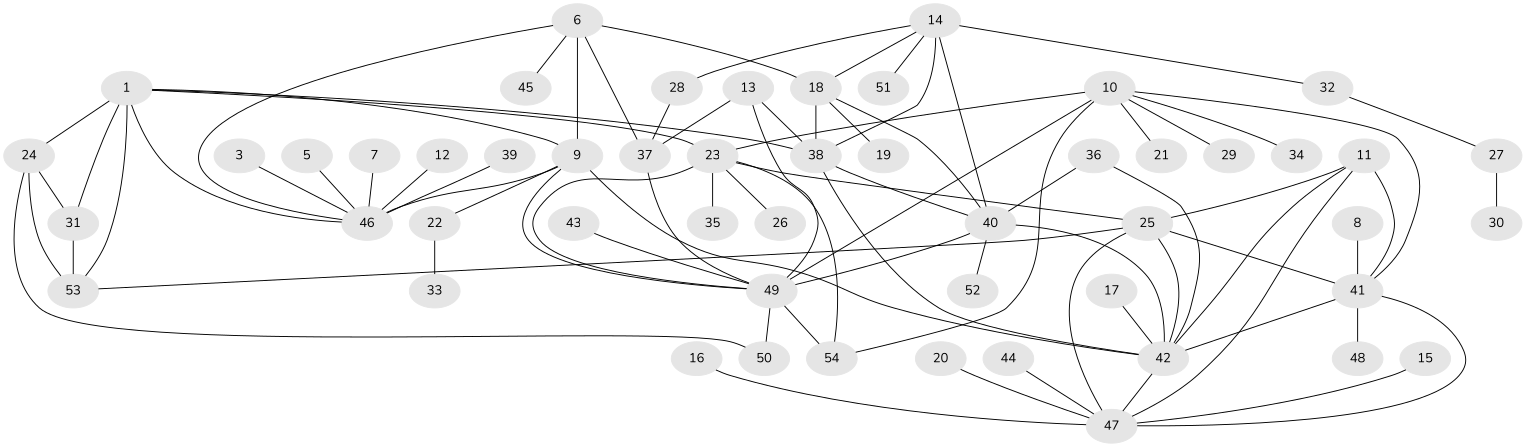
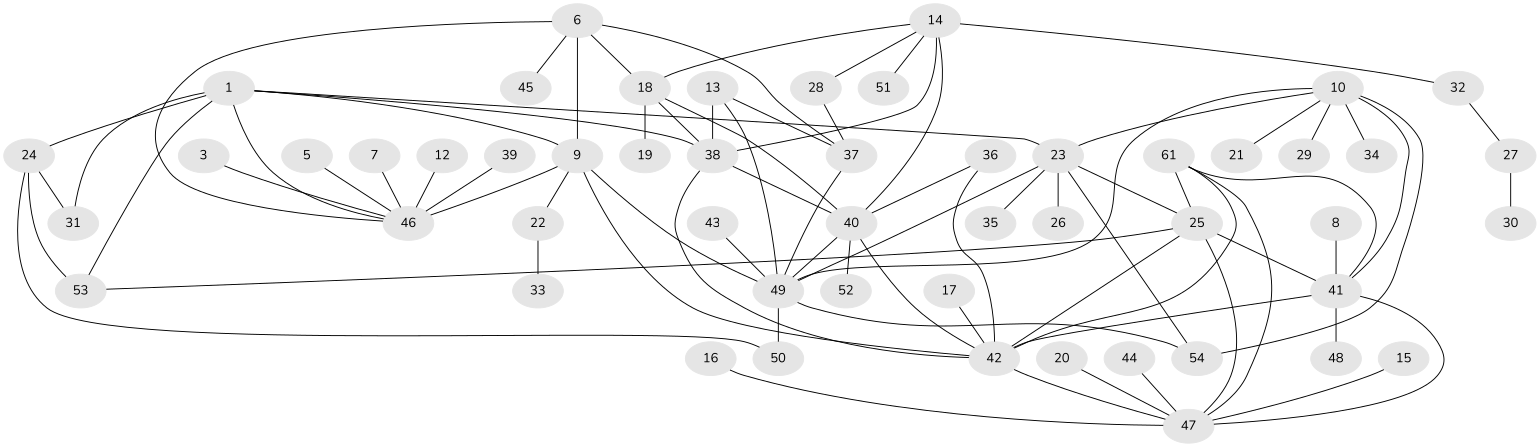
node "11": label "11" -> "61"
edge "31" -- "53": removed
